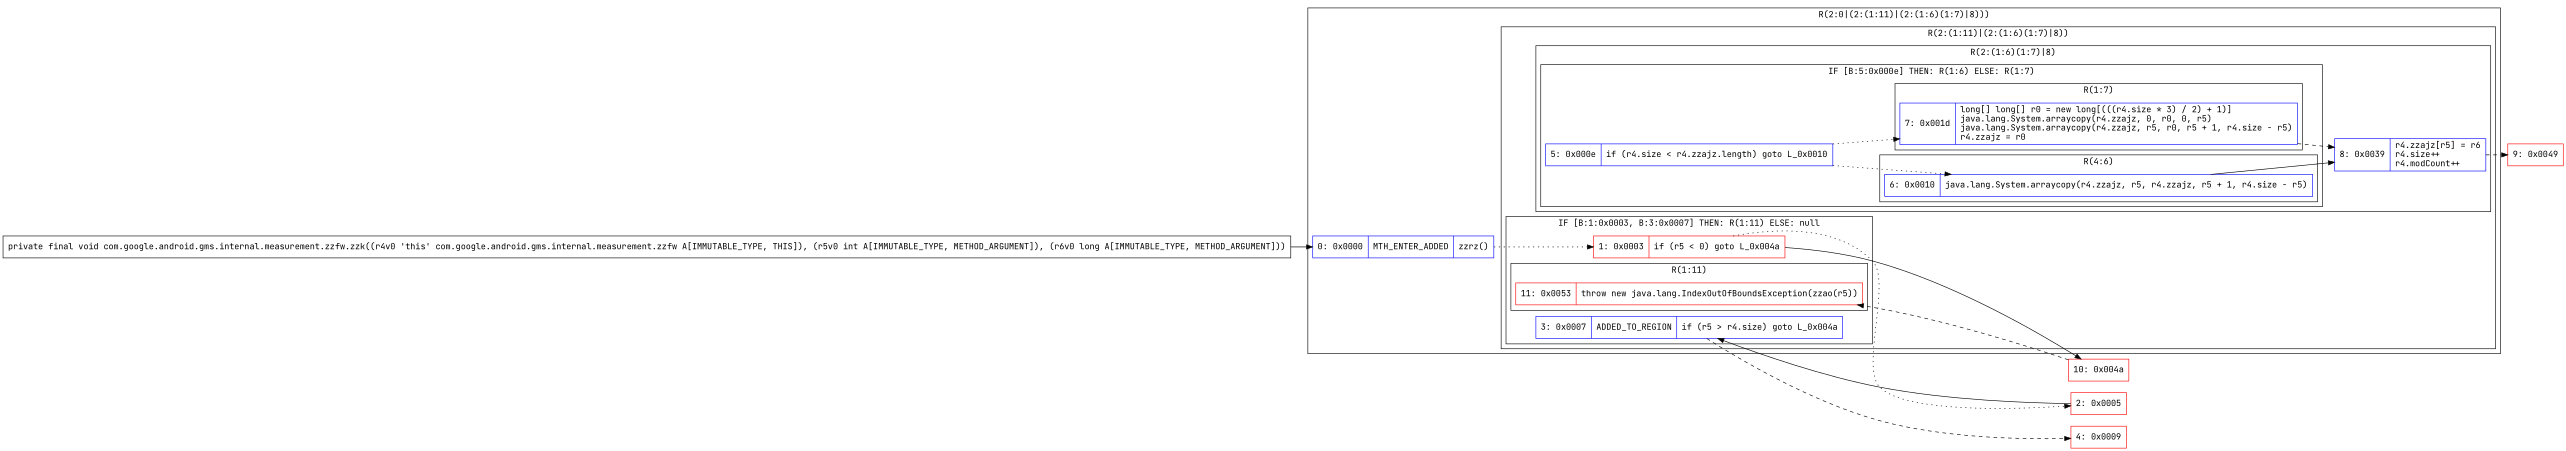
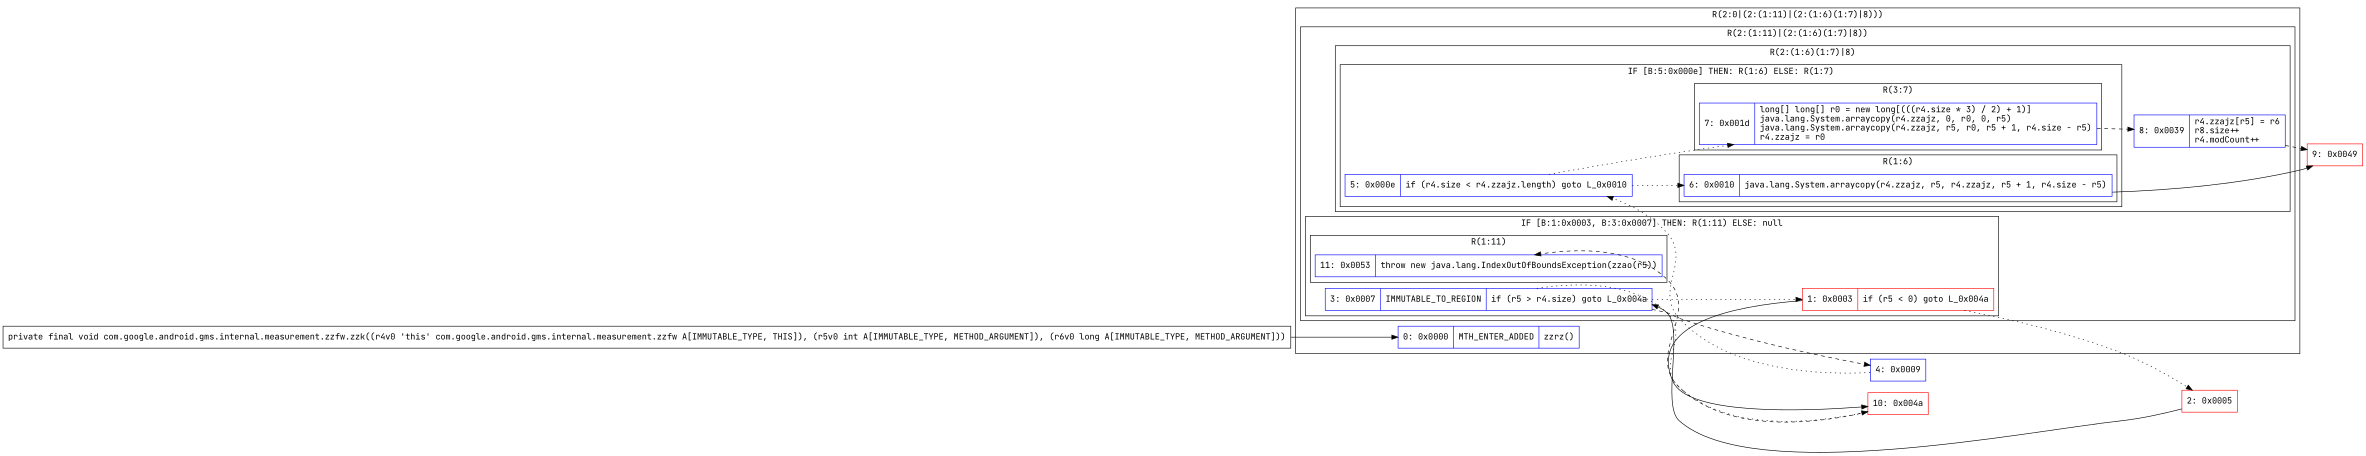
cluster "R(1:7)": label "R(1:7)" -> "R(3:7)"
node "8: 0x0039": text "r4.size++" -> "r8.size++"
cluster "R(4:6)": label "R(4:6)" -> "R(1:6)"
edge "6: 0x0010" -> "8: 0x0039": now "6: 0x0010" -> "9: 0x0049"
edge "0: 0x0000" -> "1: 0x0003": now "3: 0x0007" -> "1: 0x0003"
node "11: 0x0053": color red -> blue
edge "3: 0x0007" -> "10: 0x004a": added
node "3: 0x0007": text "ADDED_TO_REGION" -> "IMMUTABLE_TO_REGION"
edge "4: 0x0009" -> "5: 0x000e": added
node "4: 0x0009": color red -> blue
